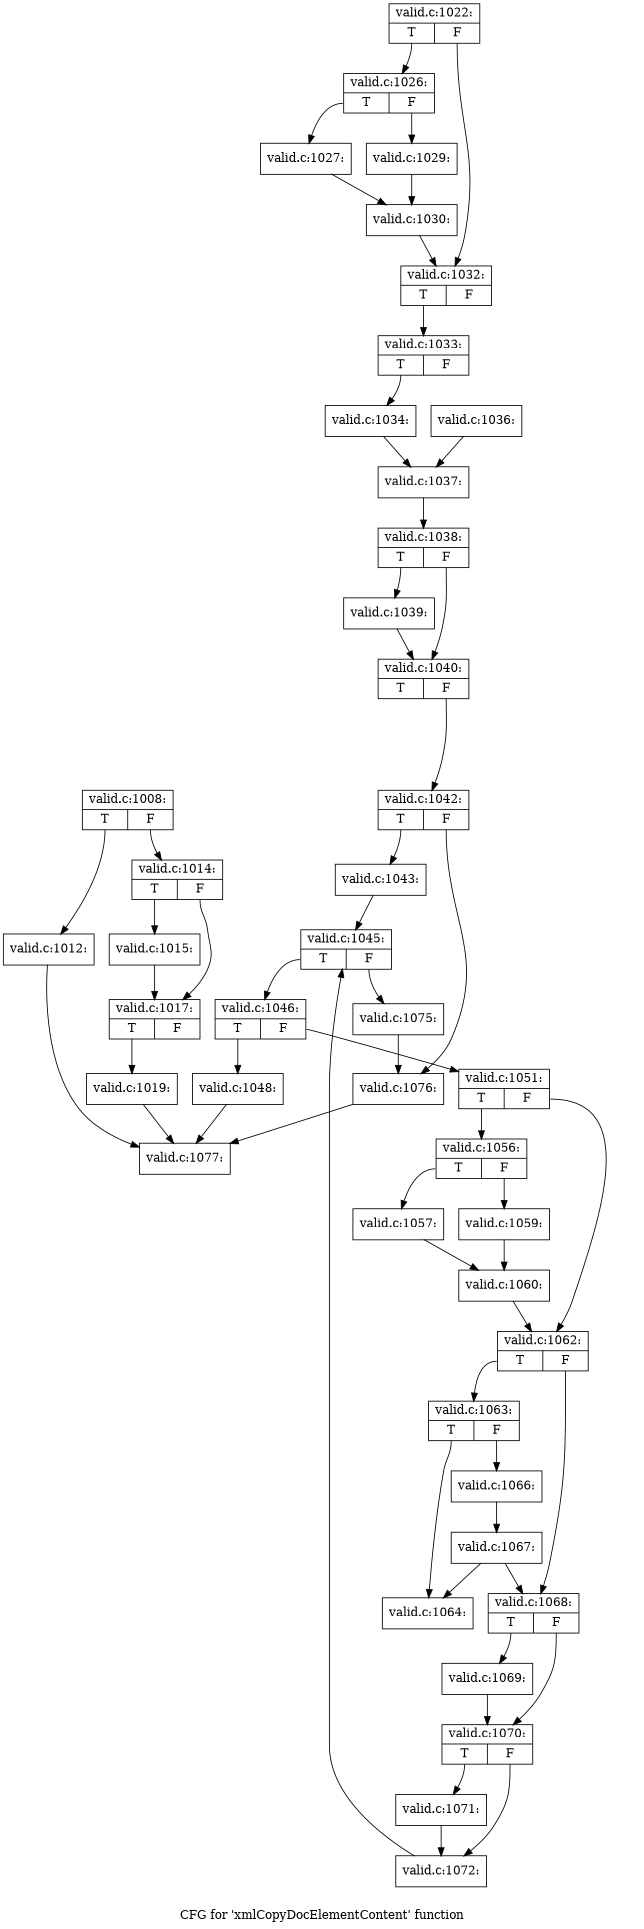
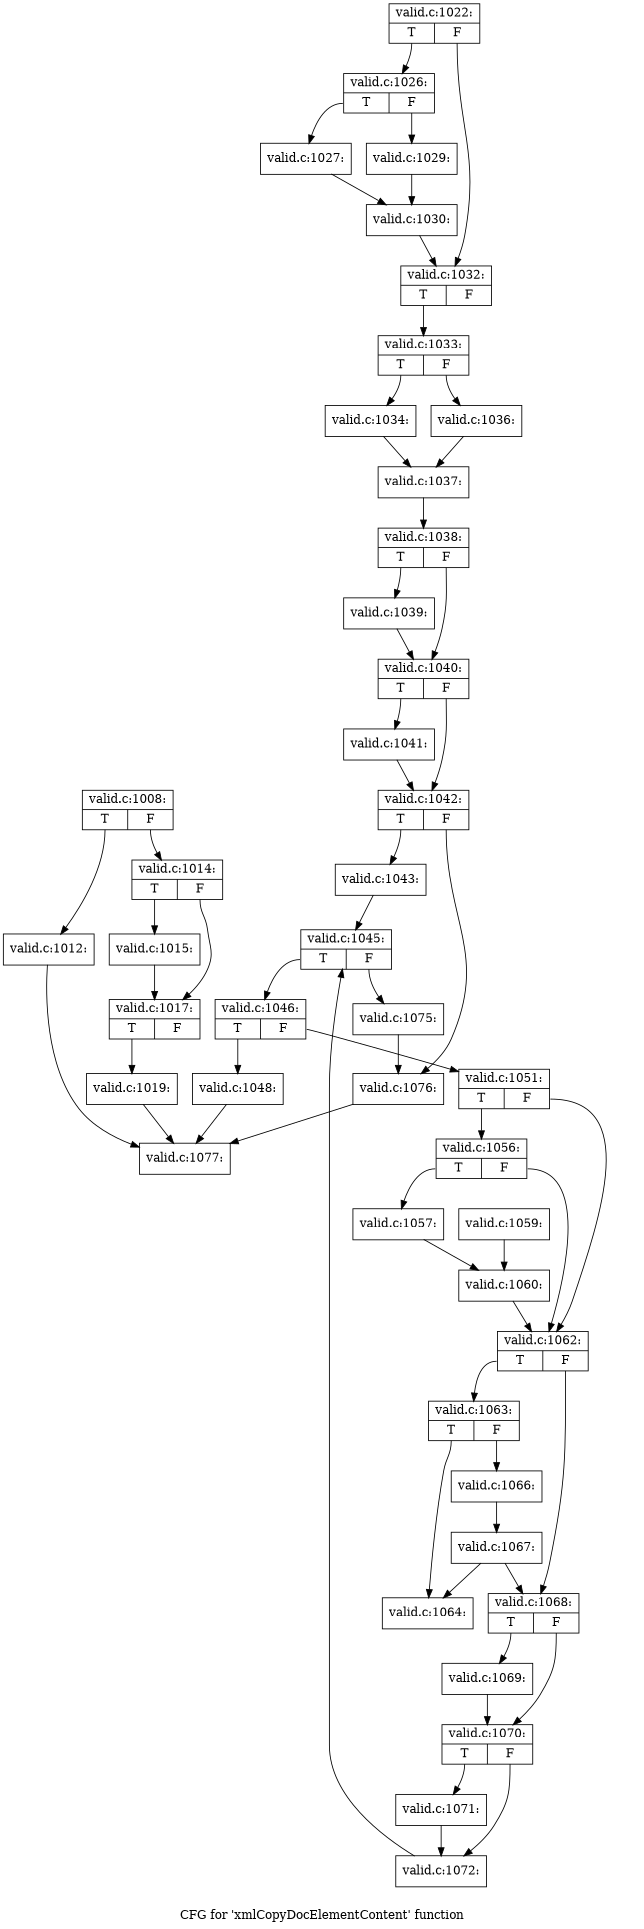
edge "valid.c:1033:" -> "valid.c:1036:": added
node "valid.c:1041:": added
edge "valid.c:1056:" -> "valid.c:1059:": now "valid.c:1056:" -> "valid.c:1062:"
